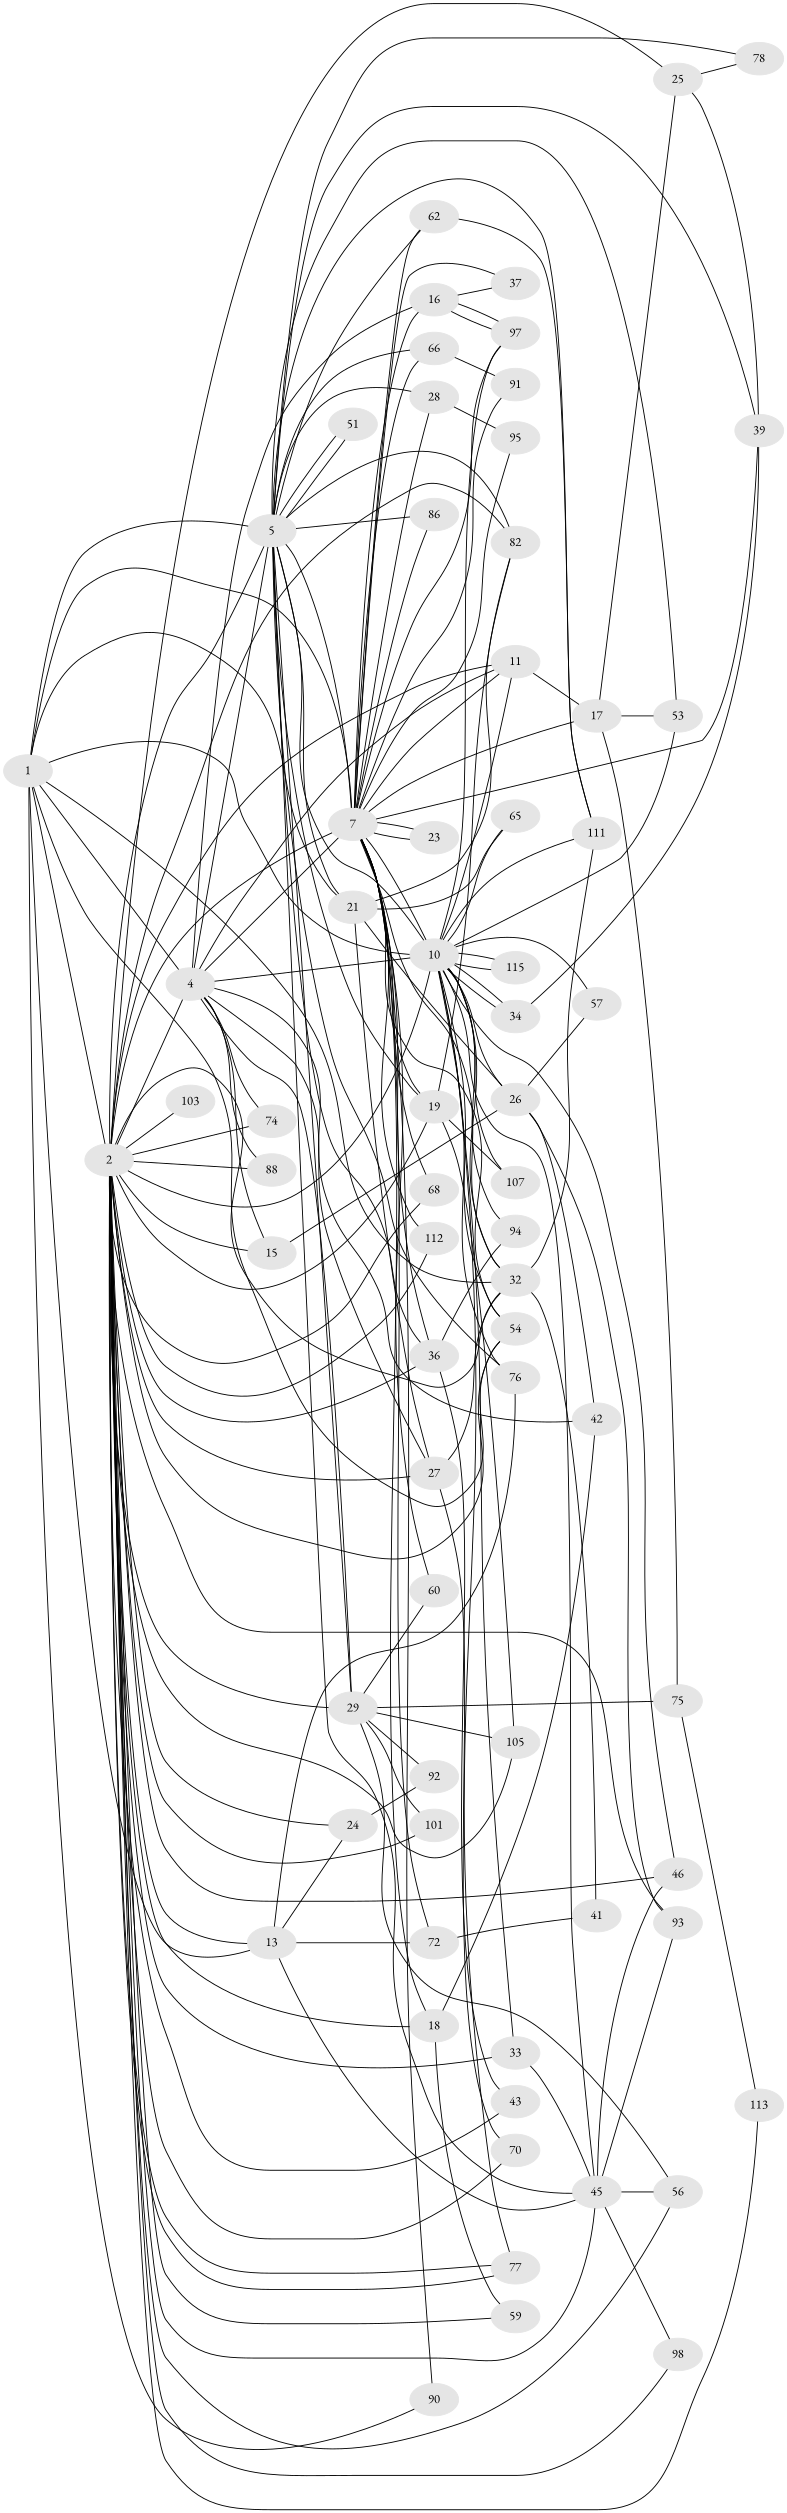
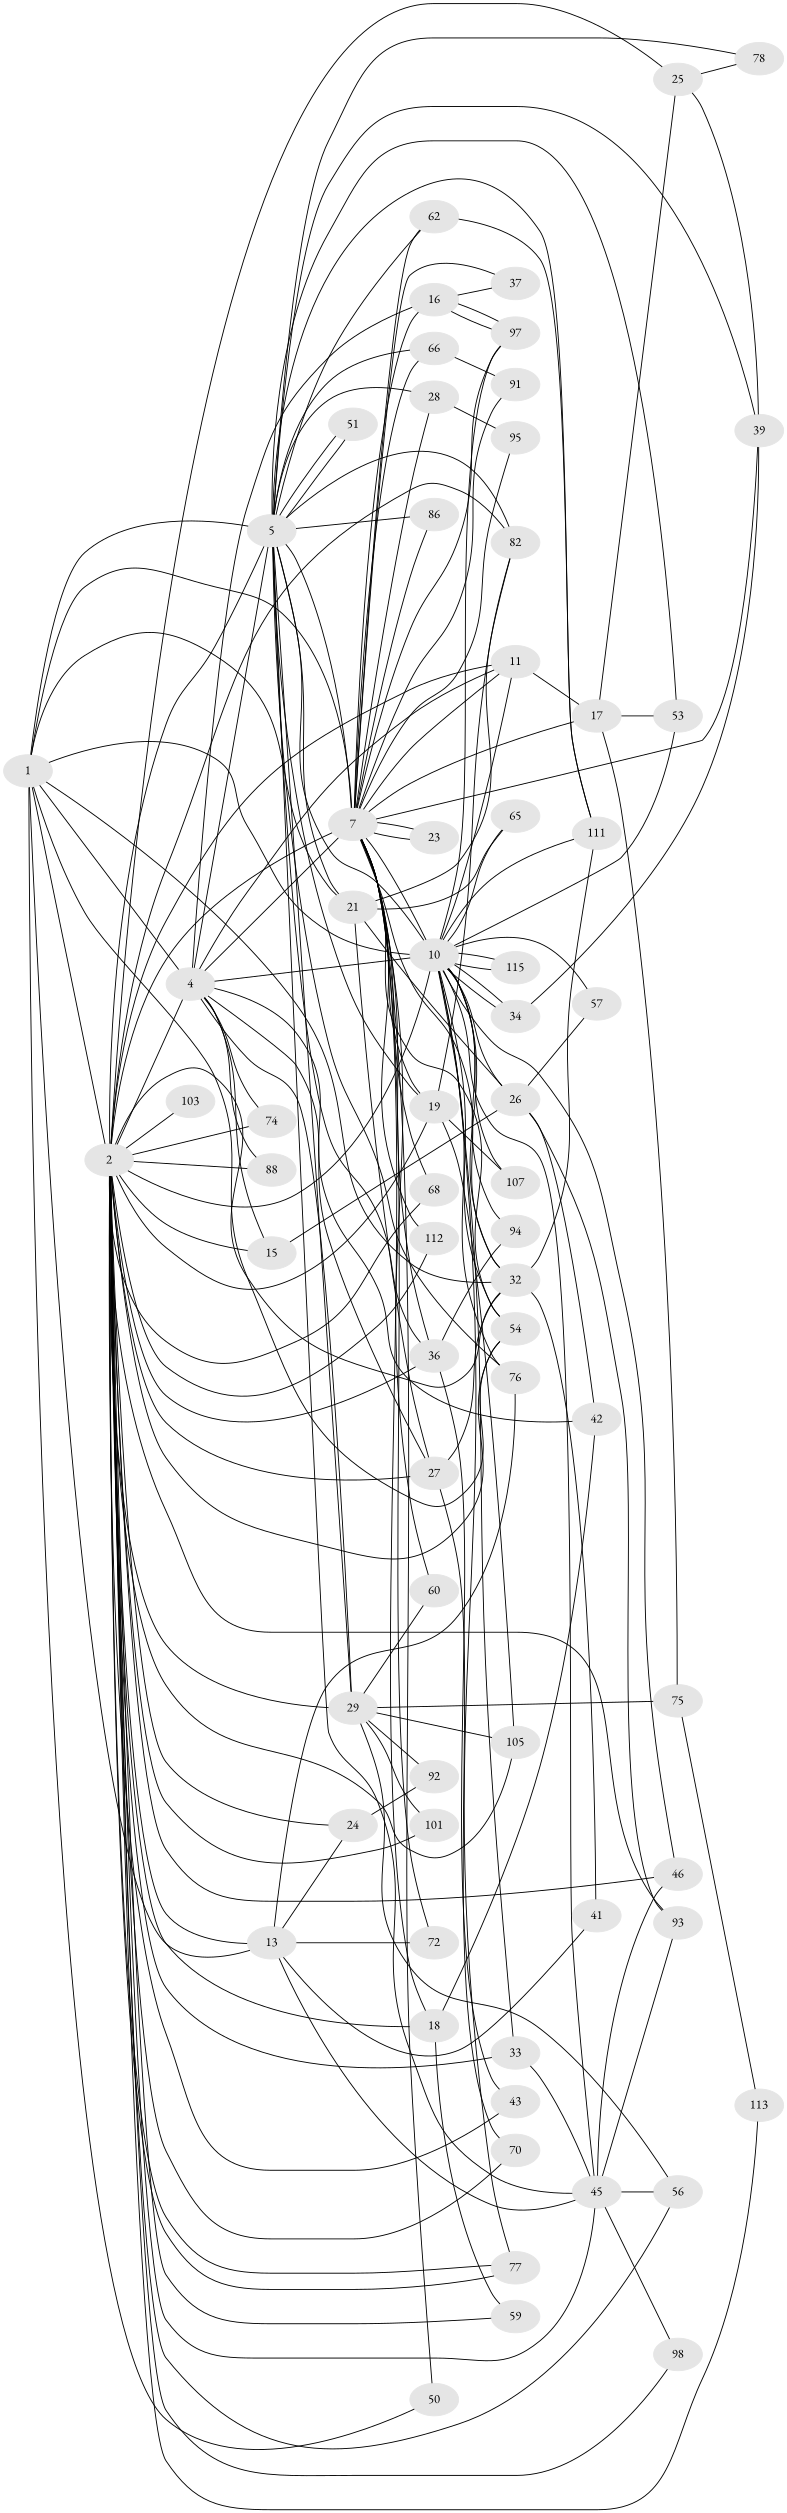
edge "41" -- "72": now "41" -- "13"
node "90": label "90" -> "50"
